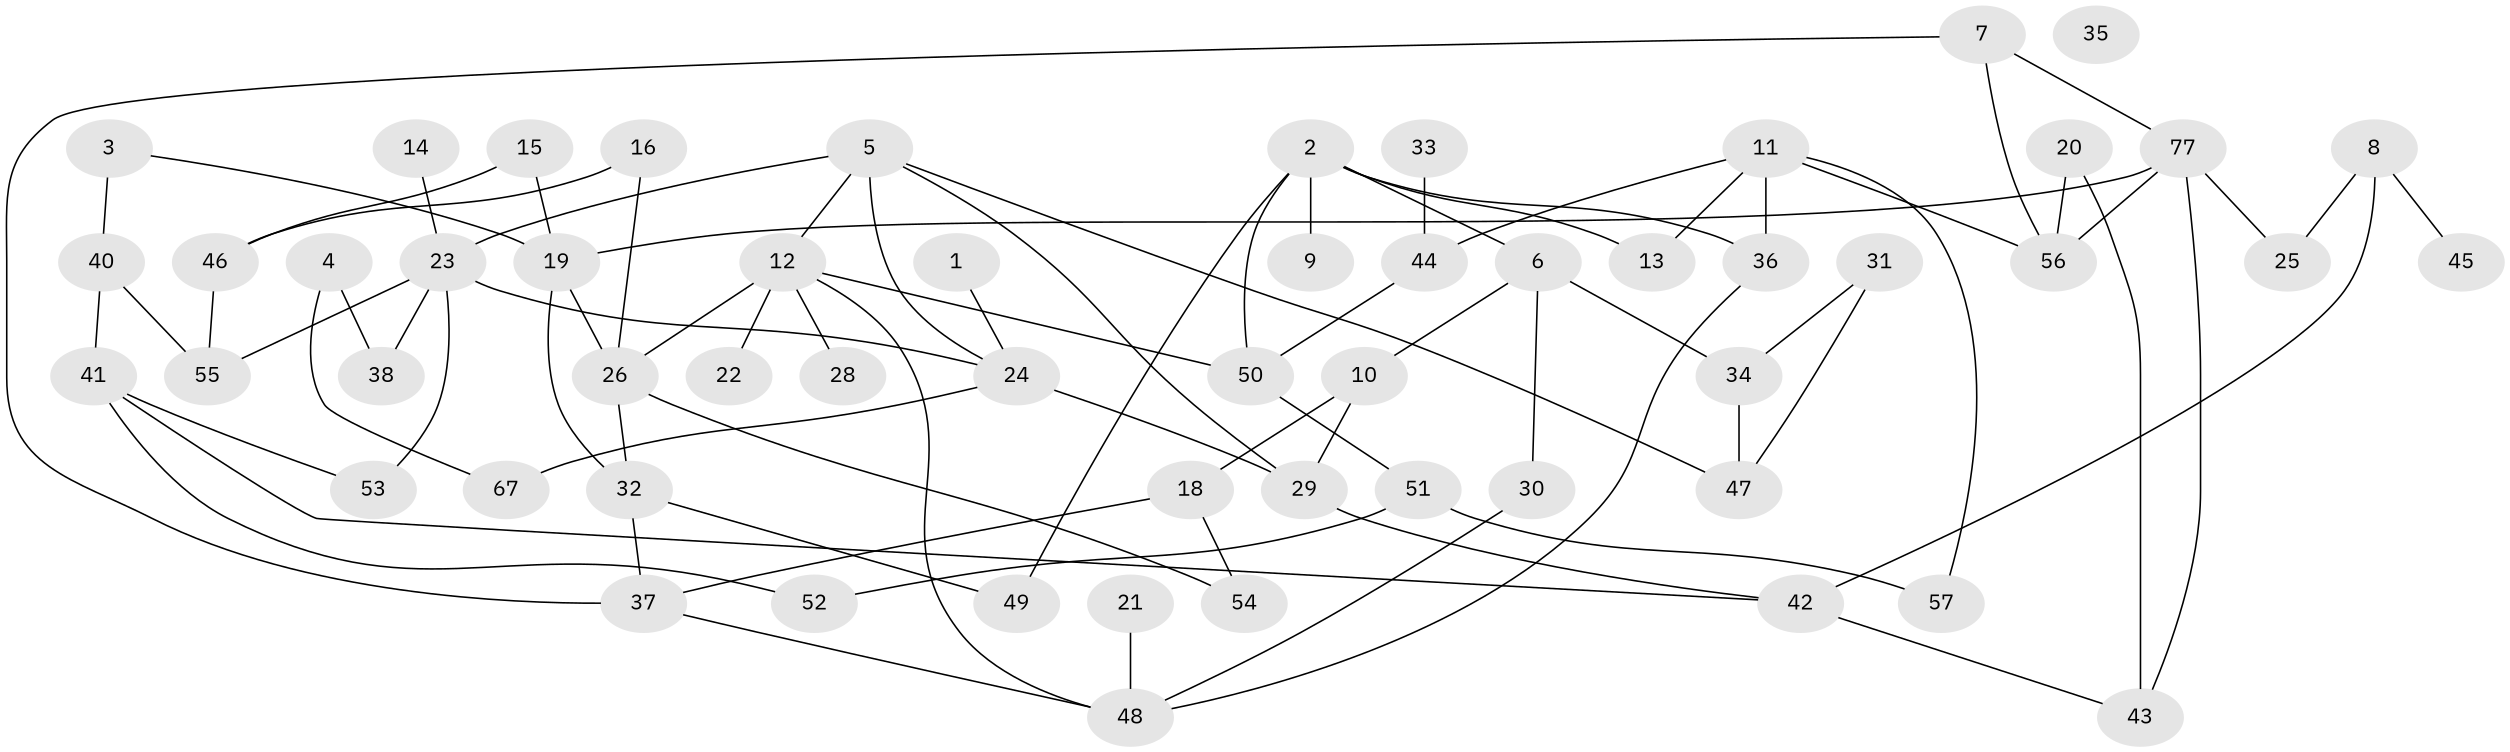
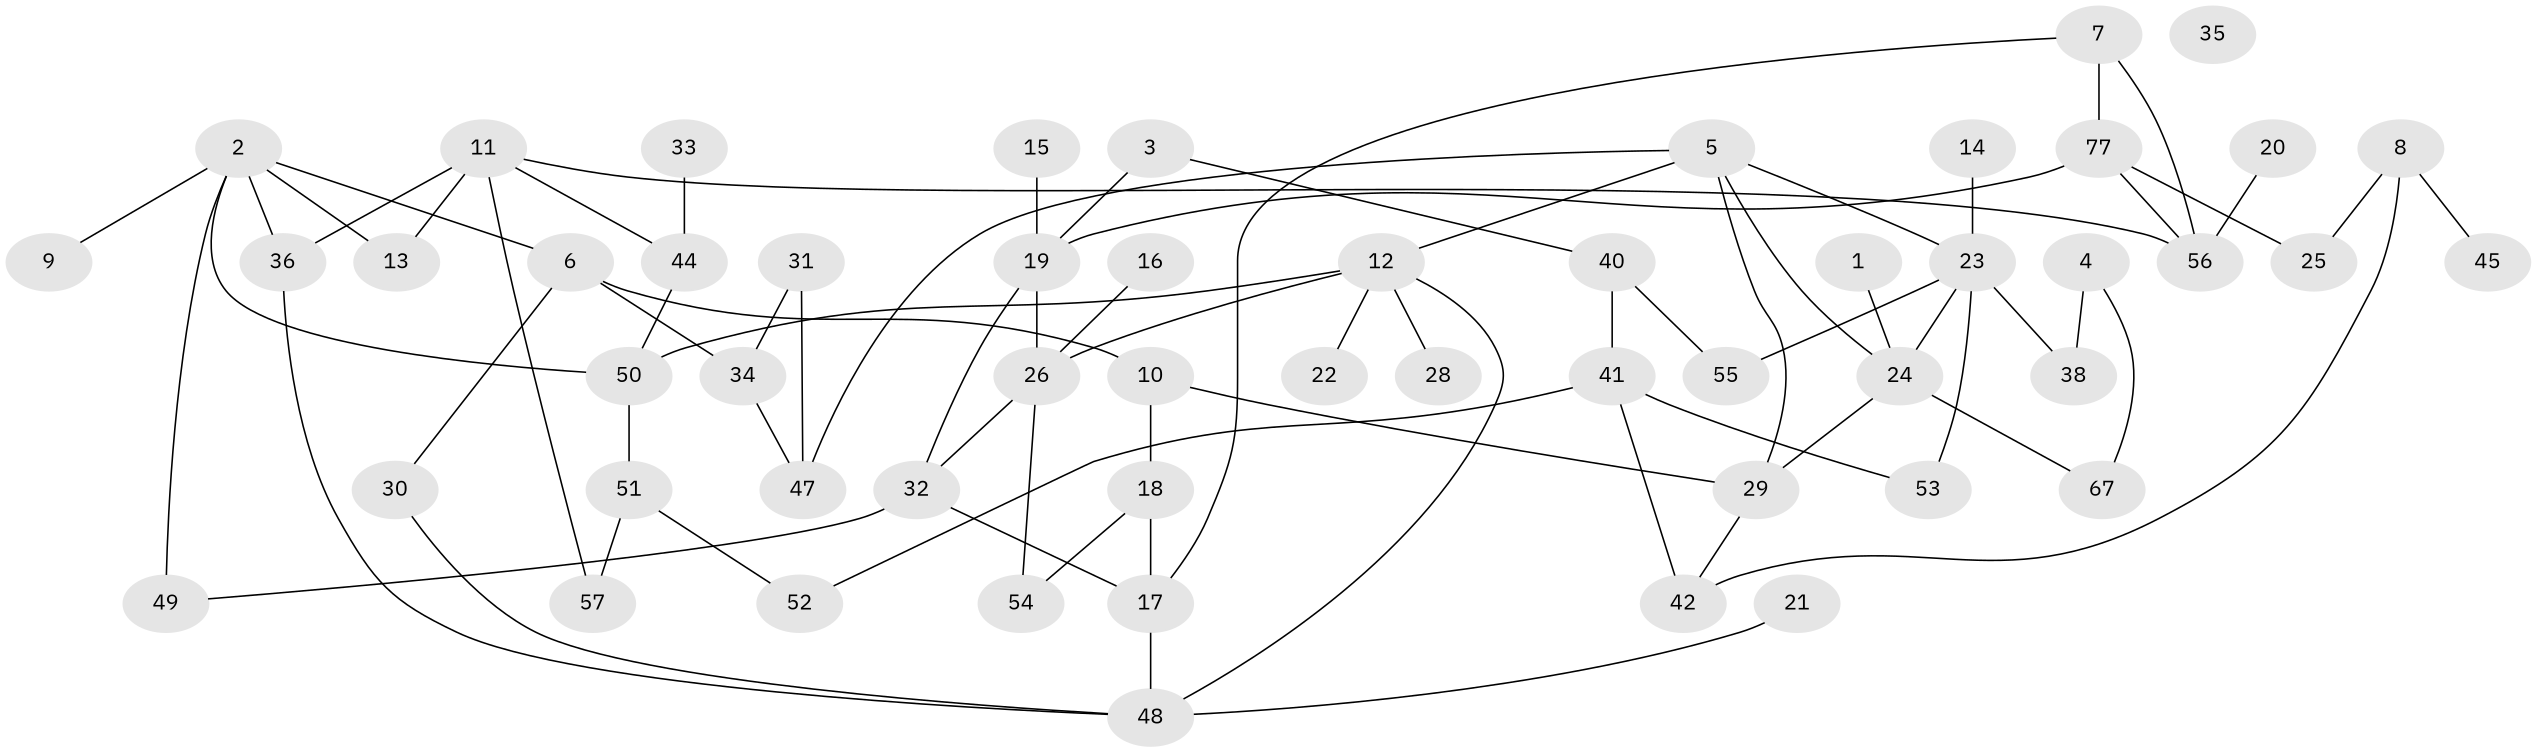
node "46": removed
node "37": label "37" -> "17"
node "43": removed
